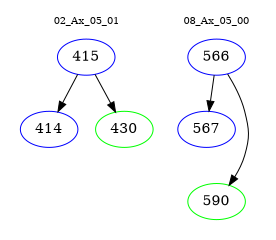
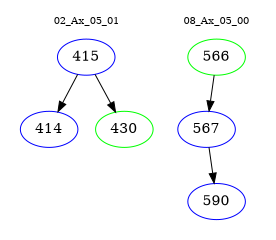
node "566": color blue -> green
edge "566" -> "590": now "567" -> "590"
node "590": color green -> blue
